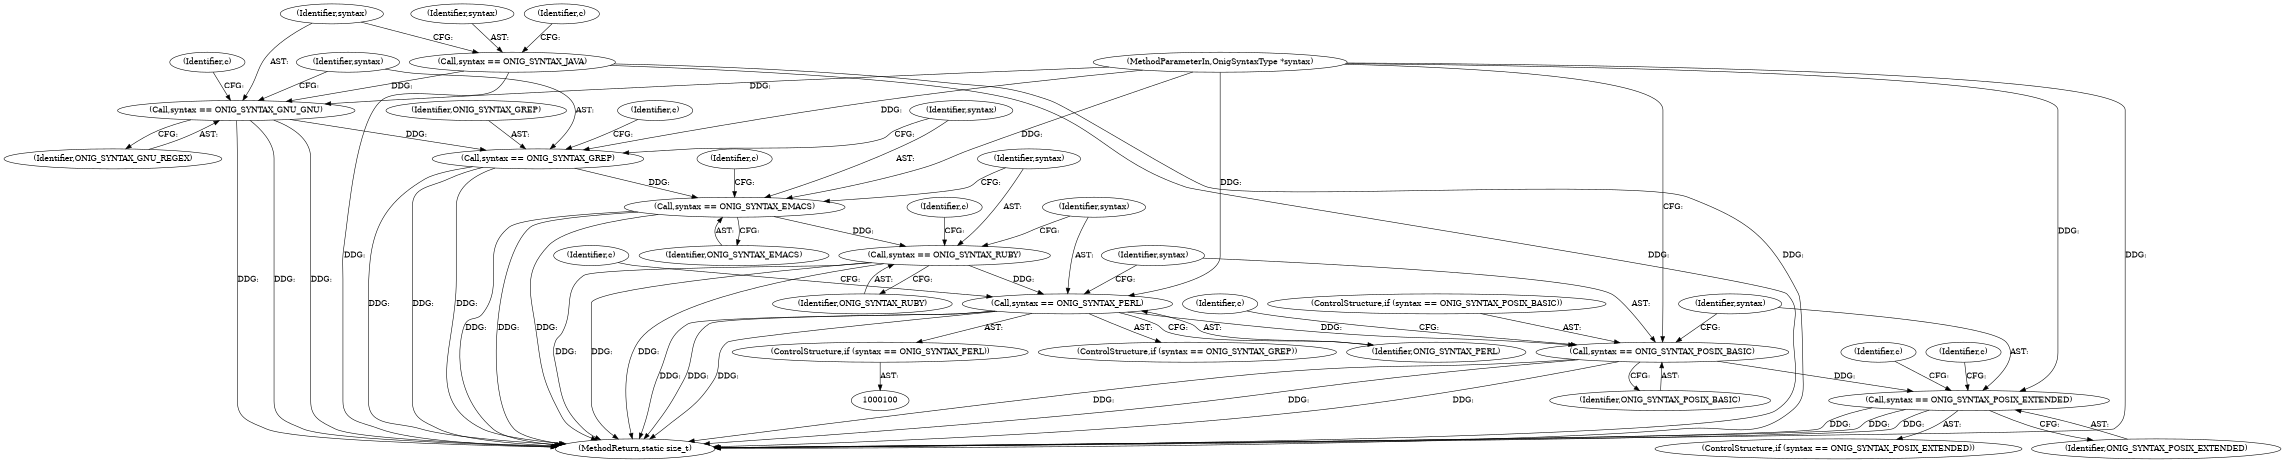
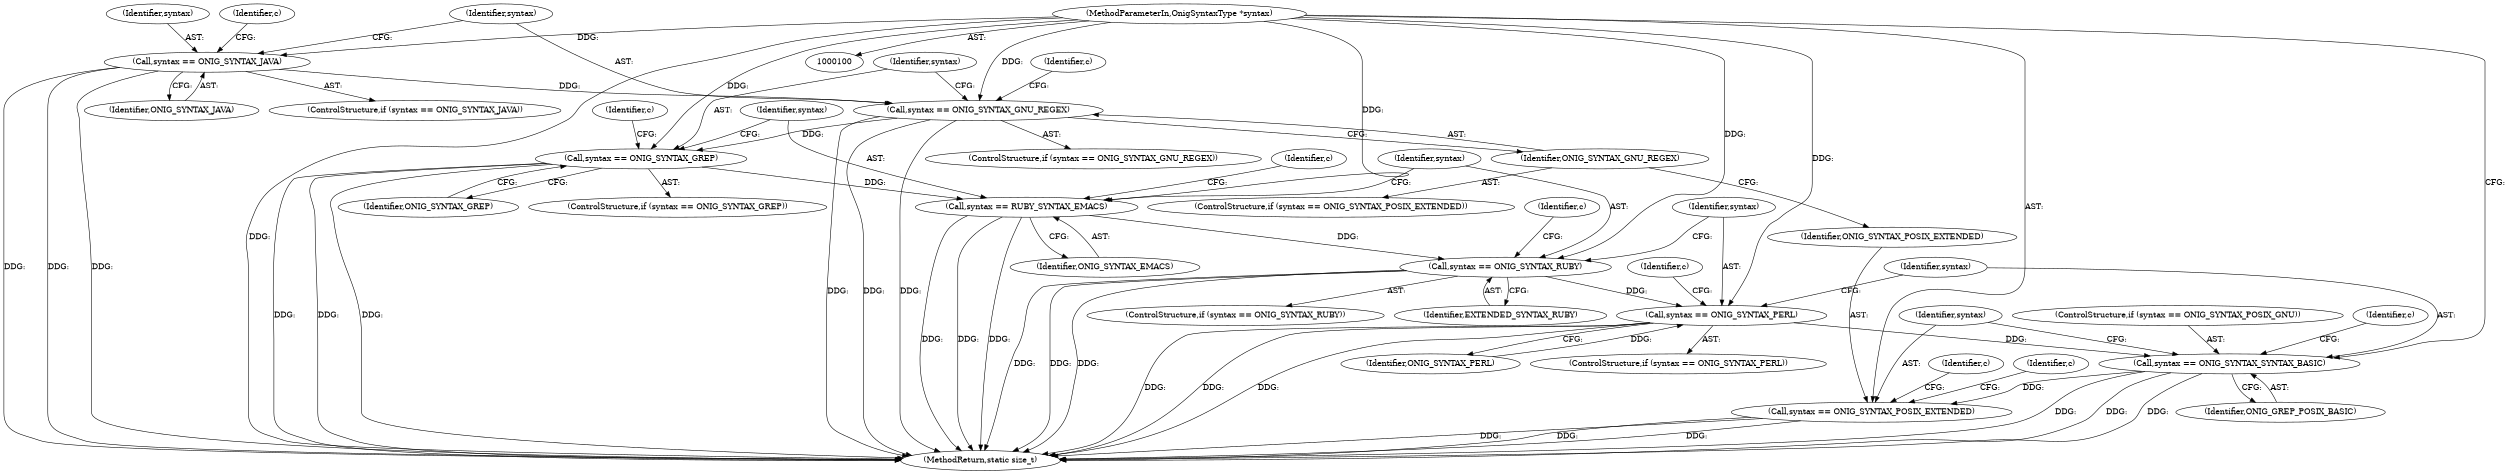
edge "(MethodParameterIn,OnigSyntaxType *syntax)" -> "(Call,syntax == ONIG_SYNTAX_JAVA)": added, label "DDG:"
edge "(MethodParameterIn,OnigSyntaxType *syntax)" -> "(Call,syntax == ONIG_SYNTAX_RUBY)": added, label "DDG:"
node "(Identifier,ONIG_SYNTAX_JAVA)": added
node "(Call,syntax == ONIG_SYNTAX_GNU_GNU)": label "(Call,syntax == ONIG_SYNTAX_GNU_GNU)" -> "(Call,syntax == ONIG_SYNTAX_GNU_REGEX)"
node "(ControlStructure,if (syntax == ONIG_SYNTAX_JAVA))": added
edge "(Identifier,ONIG_SYNTAX_GREP)" -> "(Call,syntax == ONIG_SYNTAX_GREP)": label "AST: " -> "CFG: "
node "(ControlStructure,if (syntax == ONIG_SYNTAX_GNU_REGEX))": added
edge "(Call,syntax == ONIG_SYNTAX_GREP)" -> "(Identifier,ONIG_SYNTAX_GREP)": added, label "CFG:"
node "(Call,syntax == ONIG_SYNTAX_EMACS)": label "(Call,syntax == ONIG_SYNTAX_EMACS)" -> "(Call,syntax == RUBY_SYNTAX_EMACS)"
edge "(MethodParameterIn,OnigSyntaxType *syntax)" -> "(Call,syntax == ONIG_SYNTAX_POSIX_EXTENDED)": label "DDG: " -> "AST: "
node "(Identifier,ONIG_SYNTAX_RUBY)": label "(Identifier,ONIG_SYNTAX_RUBY)" -> "(Identifier,EXTENDED_SYNTAX_RUBY)"
node "(ControlStructure,if (syntax == ONIG_SYNTAX_POSIX_BASIC))": label "(ControlStructure,if (syntax == ONIG_SYNTAX_POSIX_BASIC))" -> "(ControlStructure,if (syntax == ONIG_SYNTAX_POSIX_GNU))"
node "(ControlStructure,if (syntax == ONIG_SYNTAX_RUBY))": added
edge "(Call,syntax == ONIG_SYNTAX_PERL)" -> "(ControlStructure,if (syntax == ONIG_SYNTAX_GREP))": now "(Call,syntax == ONIG_SYNTAX_GREP)" -> "(ControlStructure,if (syntax == ONIG_SYNTAX_GREP))"
edge "(Identifier,ONIG_SYNTAX_PERL)" -> "(Call,syntax == ONIG_SYNTAX_PERL)": label "AST: " -> "DDG: "
node "(Call,syntax == ONIG_SYNTAX_POSIX_BASIC)": label "(Call,syntax == ONIG_SYNTAX_POSIX_BASIC)" -> "(Call,syntax == ONIG_SYNTAX_SYNTAX_BASIC)"
edge "(ControlStructure,if (syntax == ONIG_SYNTAX_PERL))" -> "1000100": now "(MethodParameterIn,OnigSyntaxType *syntax)" -> "1000100"
node "(Identifier,ONIG_SYNTAX_POSIX_BASIC)": label "(Identifier,ONIG_SYNTAX_POSIX_BASIC)" -> "(Identifier,ONIG_GREP_POSIX_BASIC)"
edge "(Call,syntax == ONIG_SYNTAX_POSIX_EXTENDED)" -> "(ControlStructure,if (syntax == ONIG_SYNTAX_POSIX_EXTENDED))": now "(Identifier,ONIG_SYNTAX_GNU_REGEX)" -> "(ControlStructure,if (syntax == ONIG_SYNTAX_POSIX_EXTENDED))"
edge "(Call,syntax == ONIG_SYNTAX_POSIX_EXTENDED)" -> "(Identifier,ONIG_SYNTAX_POSIX_EXTENDED)": now "(Identifier,ONIG_SYNTAX_GNU_REGEX)" -> "(Identifier,ONIG_SYNTAX_POSIX_EXTENDED)"
